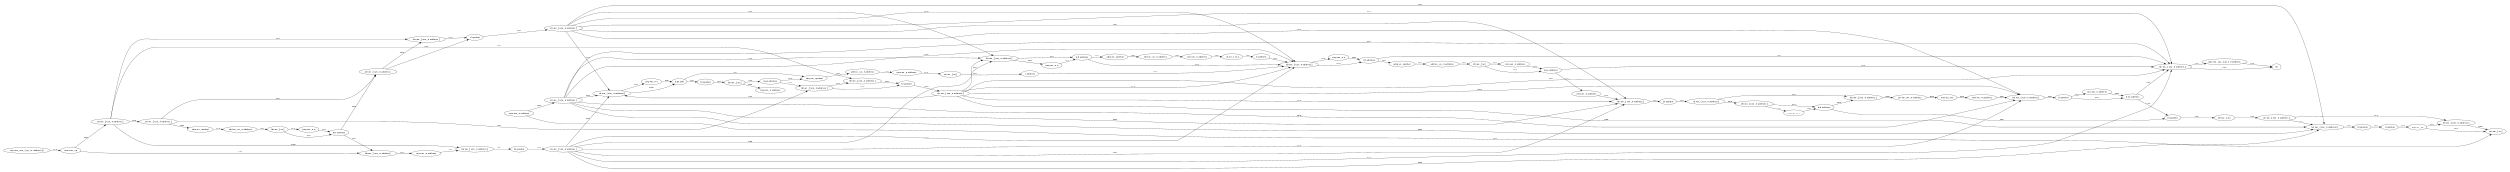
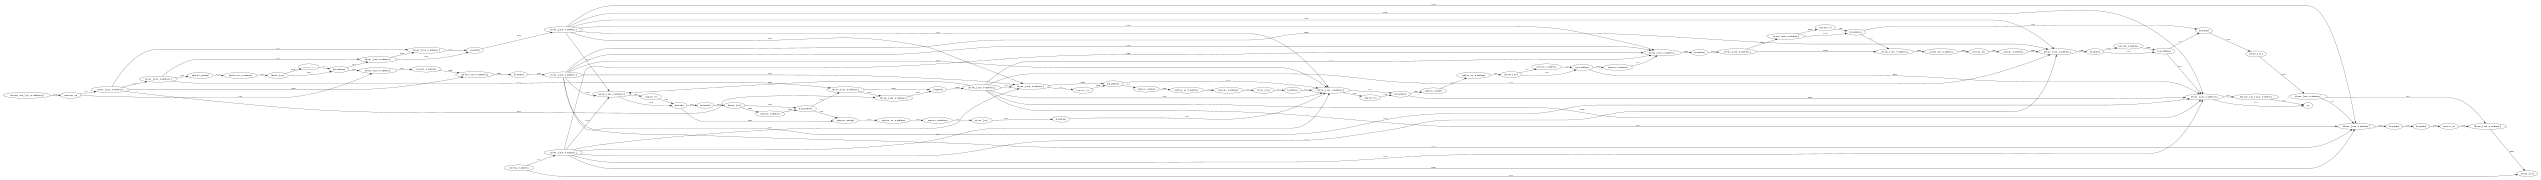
edge "cmp w0 , # address" -> "b.eq address": added, label "CFG"
edge "mov x1 , x0" -> "str w0 , [ x1 ]": removed, label "DFG"
